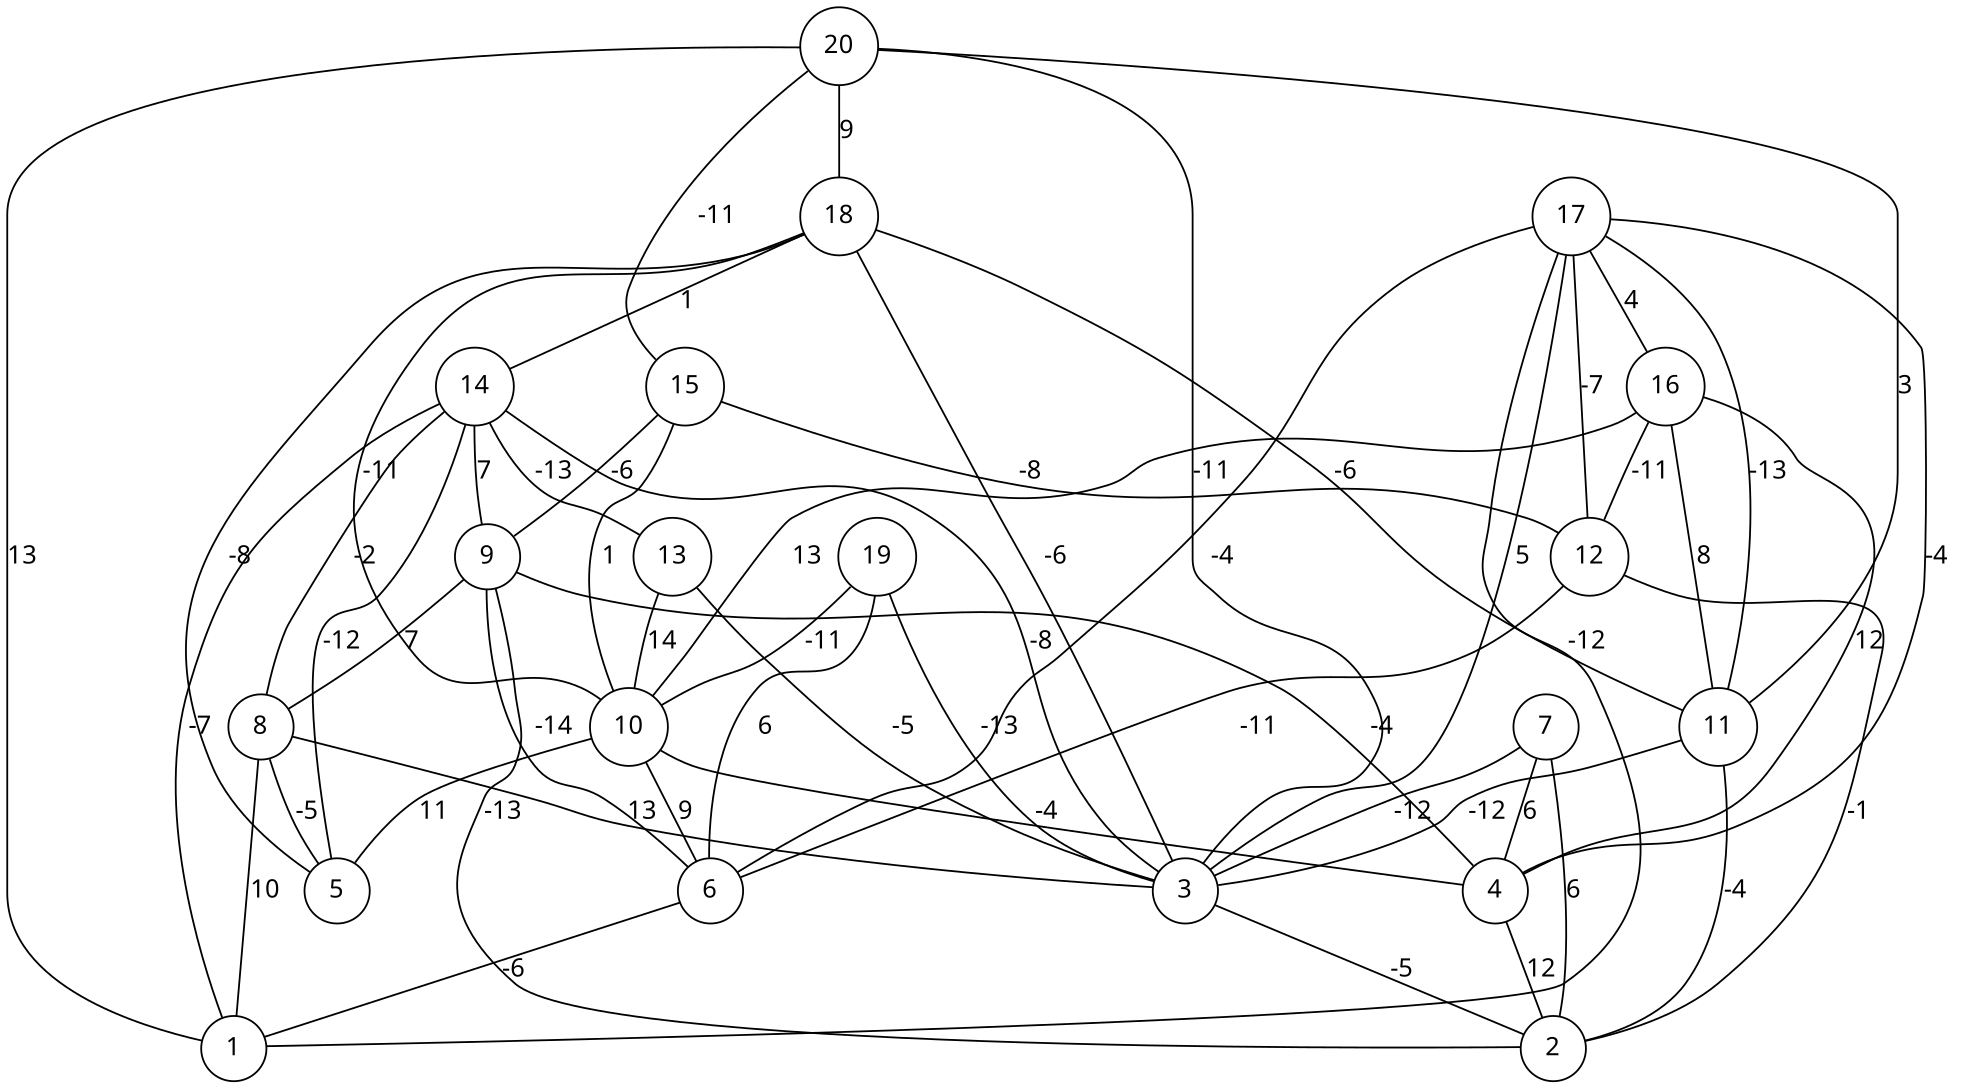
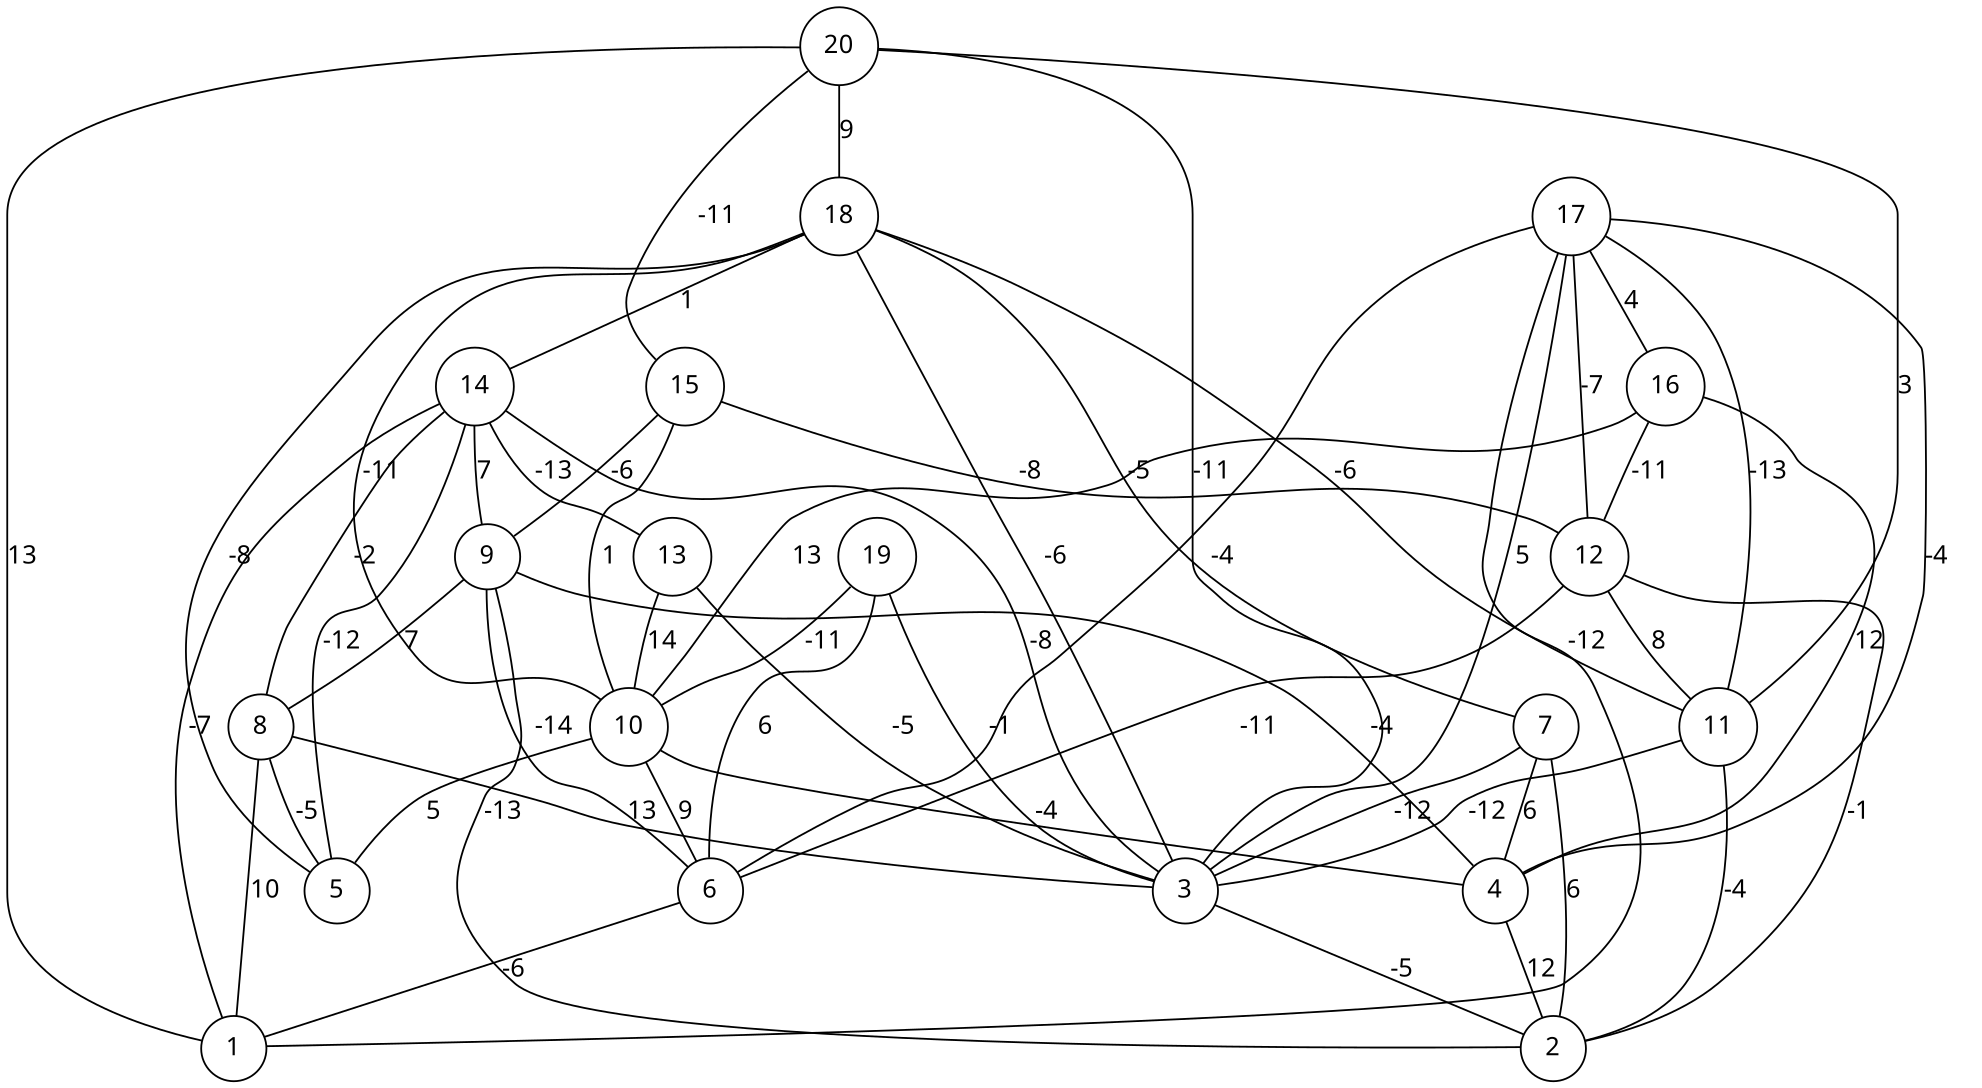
edge "18" -- "7": added, label "-5"
edge "16" -- "11": now "12" -- "11"
edge "19" -- "3": label "-13" -> "-1"
edge "10" -- "5": label "11" -> "5"
